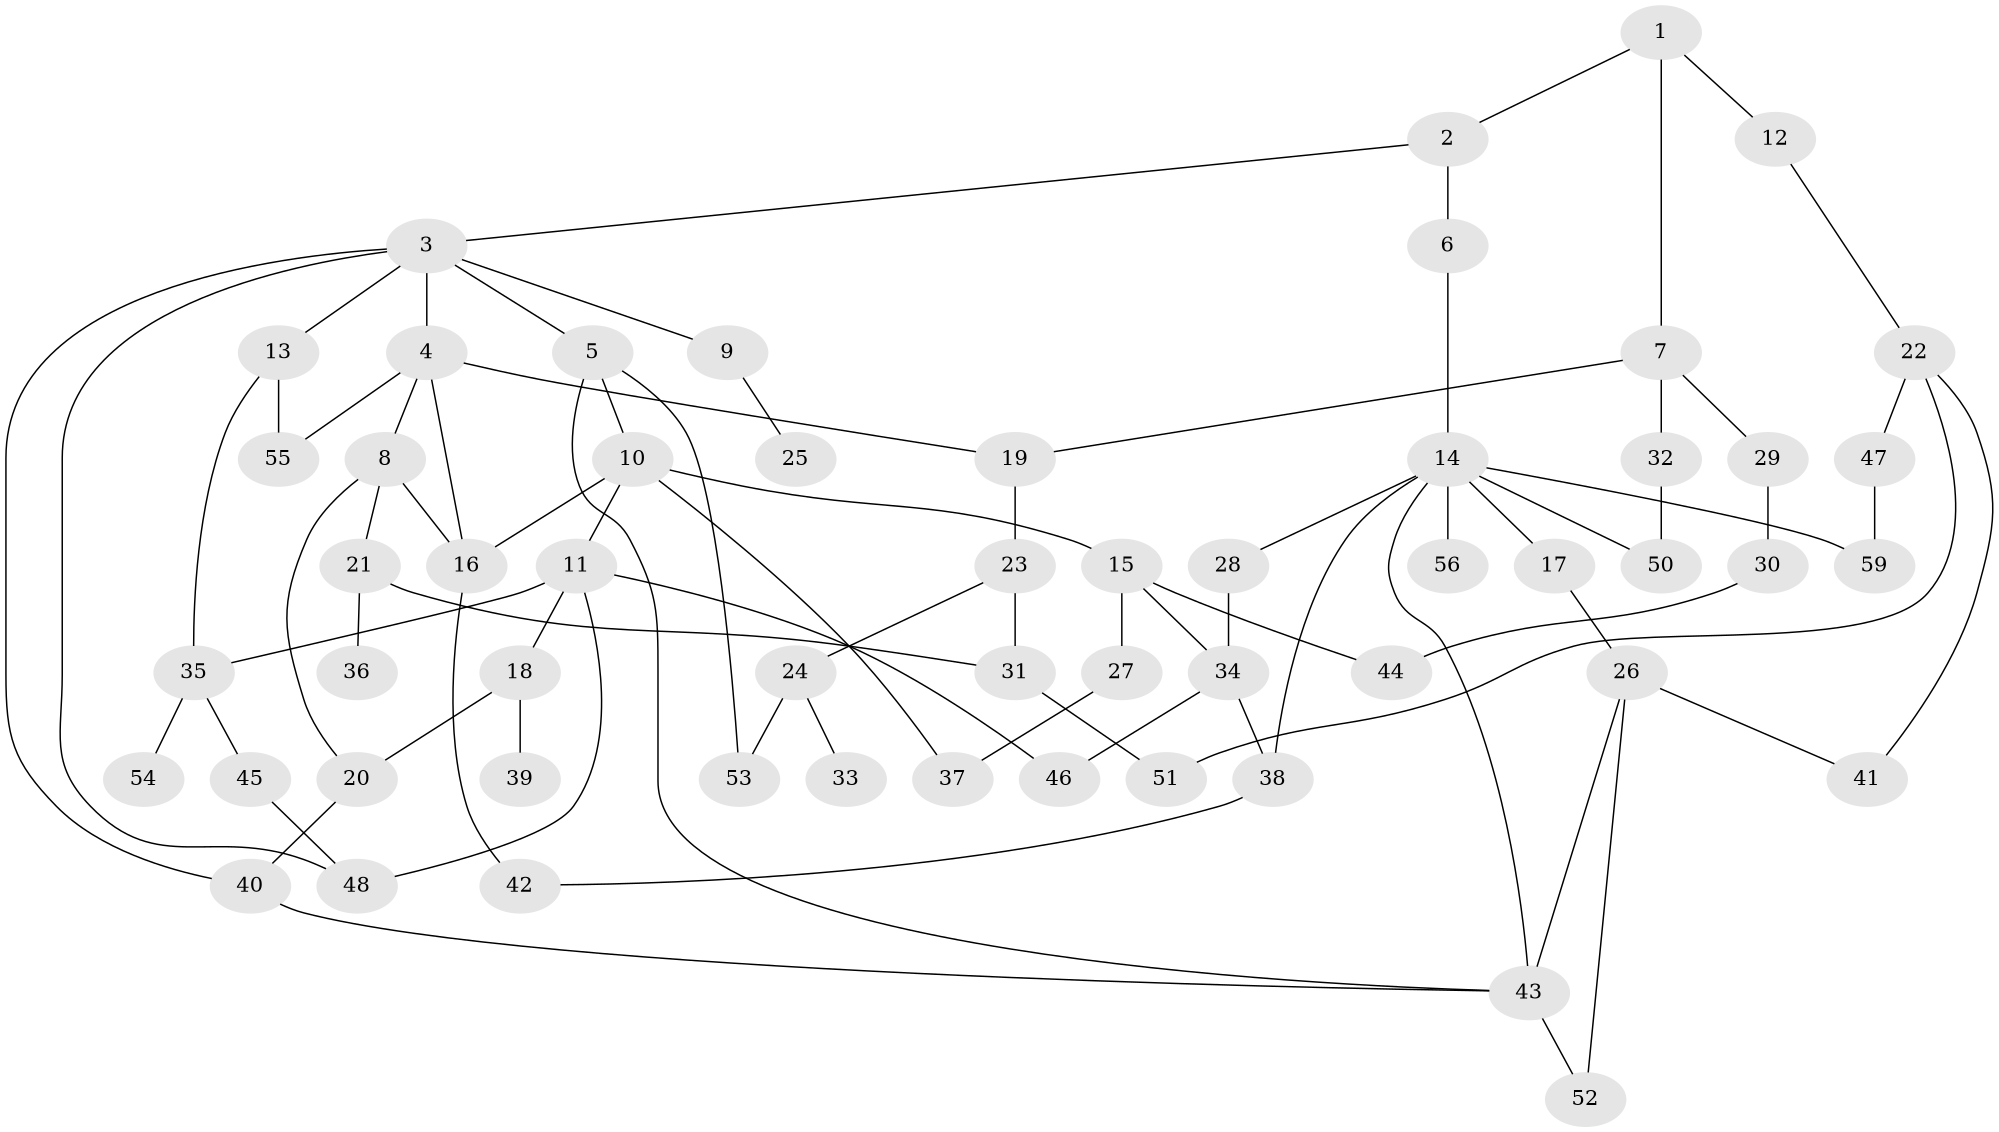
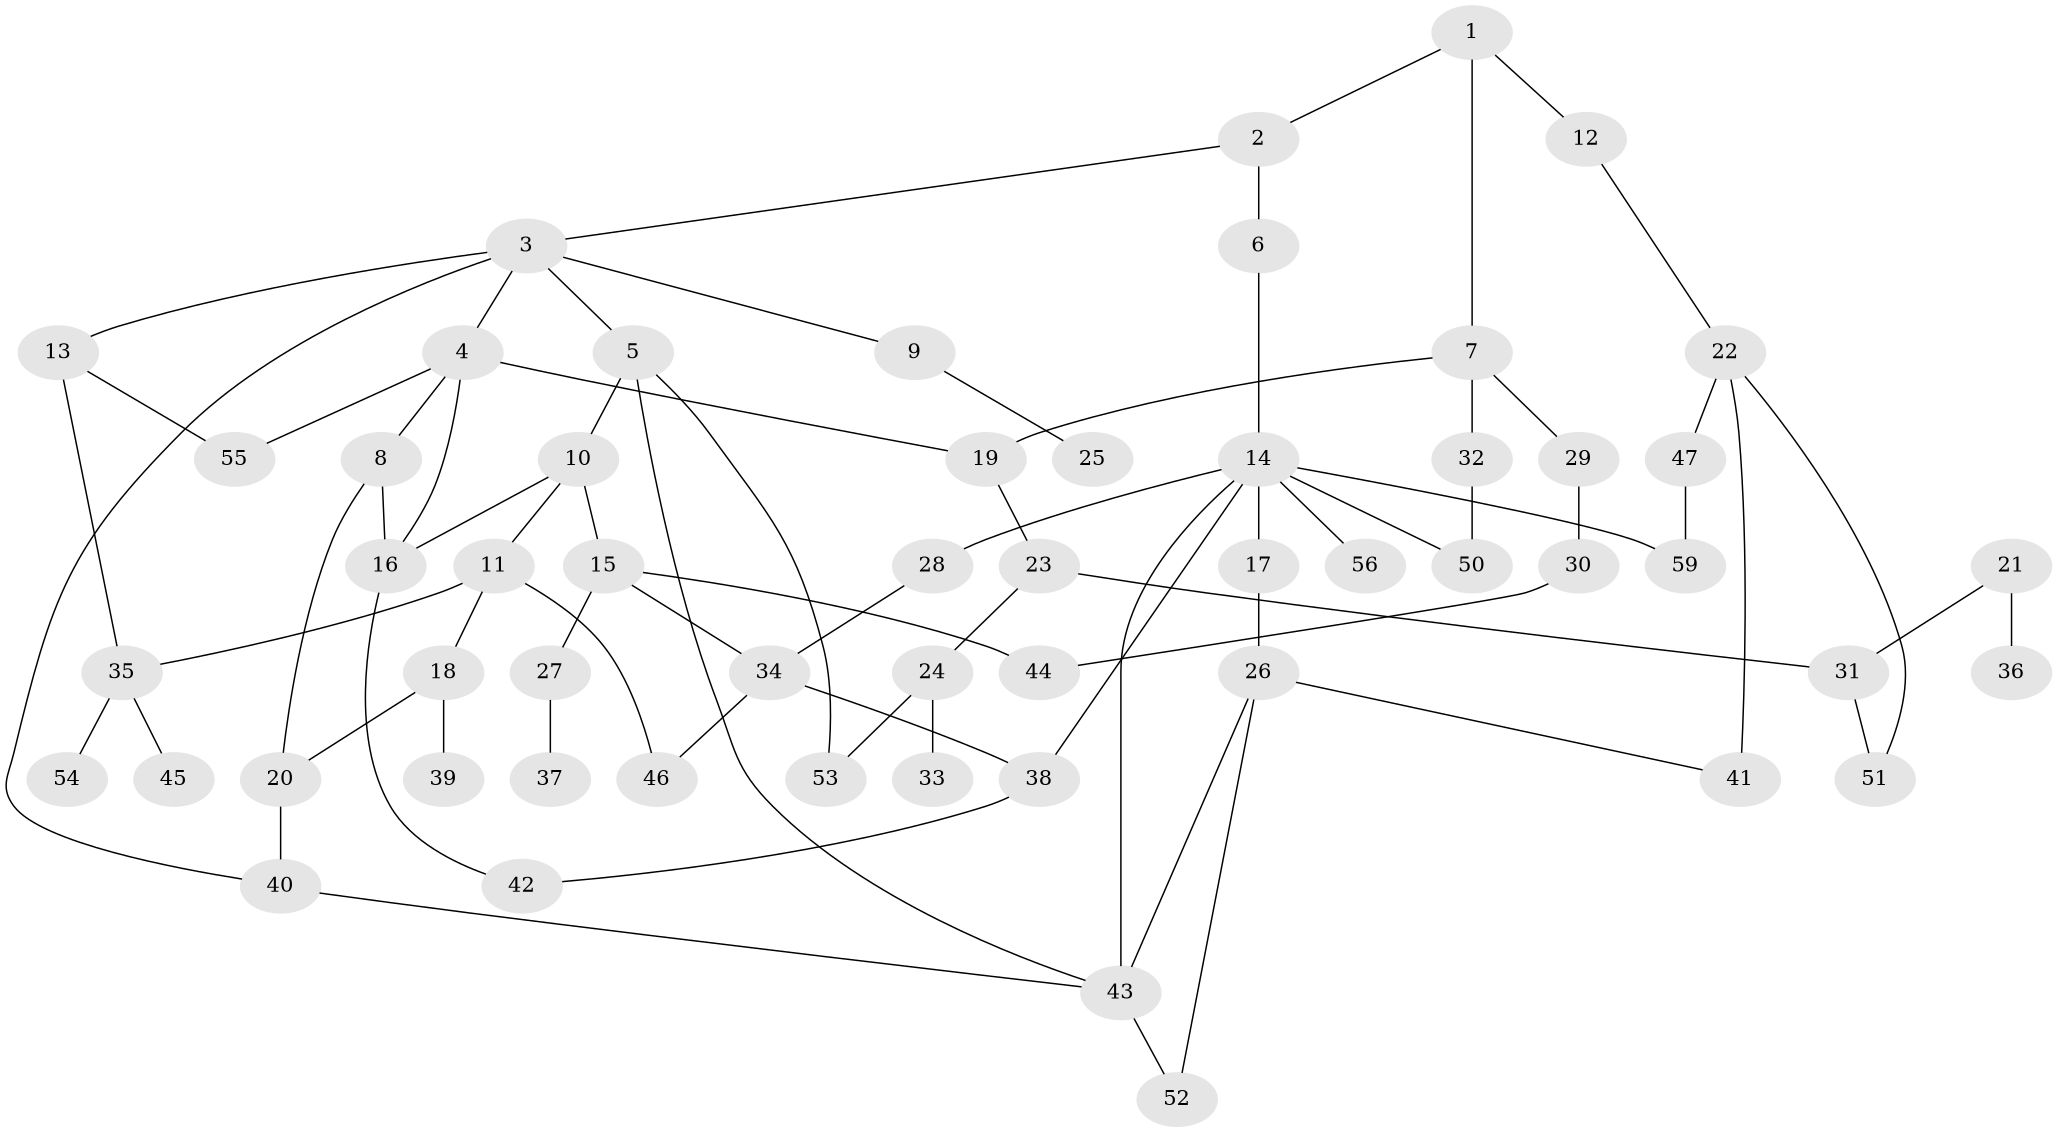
edge "8" -- "21": removed
edge "10" -- "37": removed
node "48": removed
